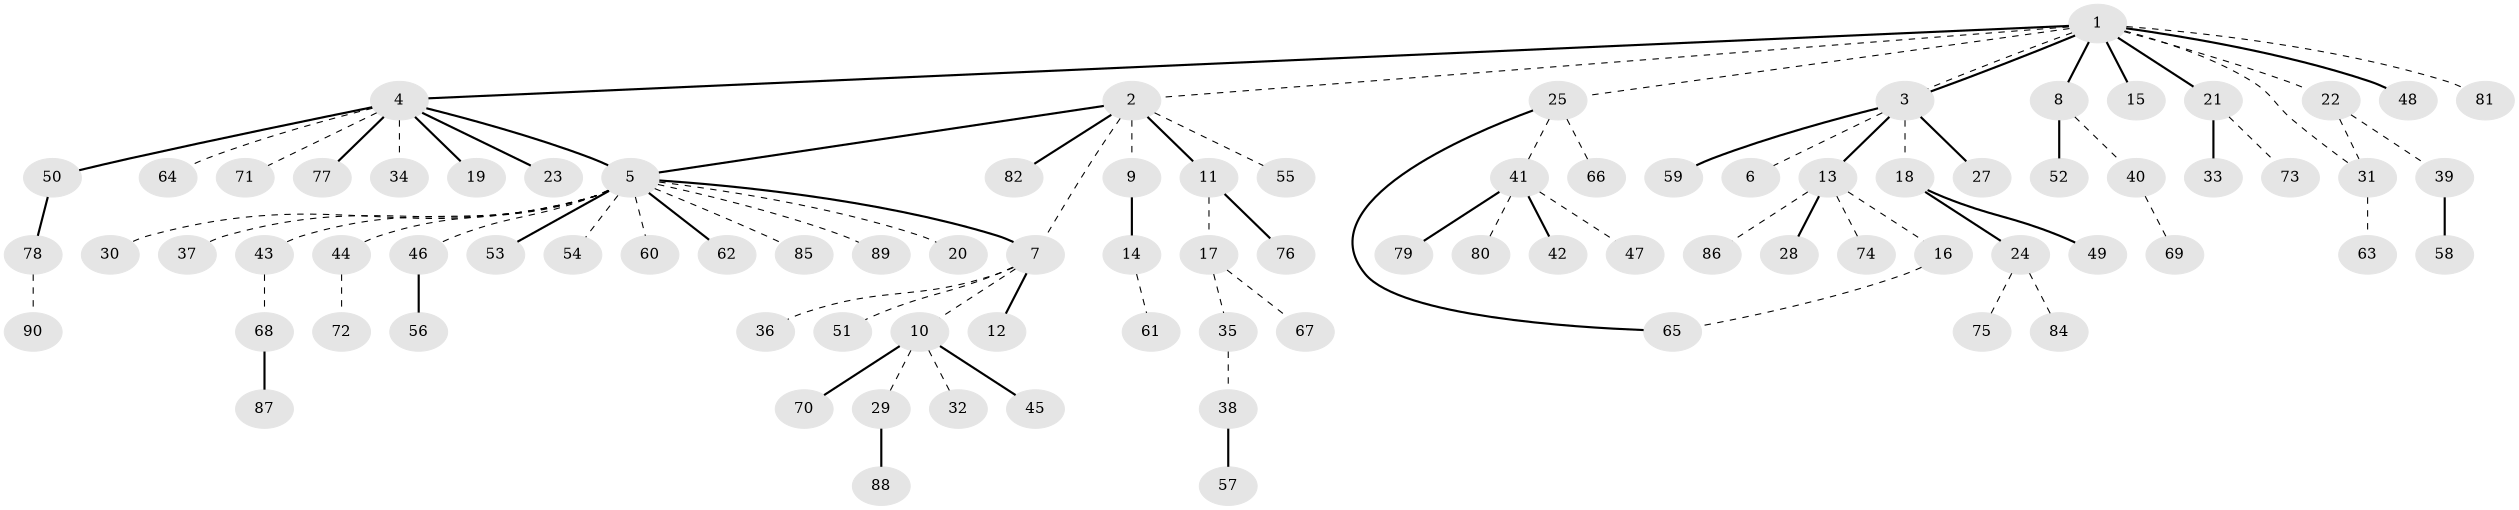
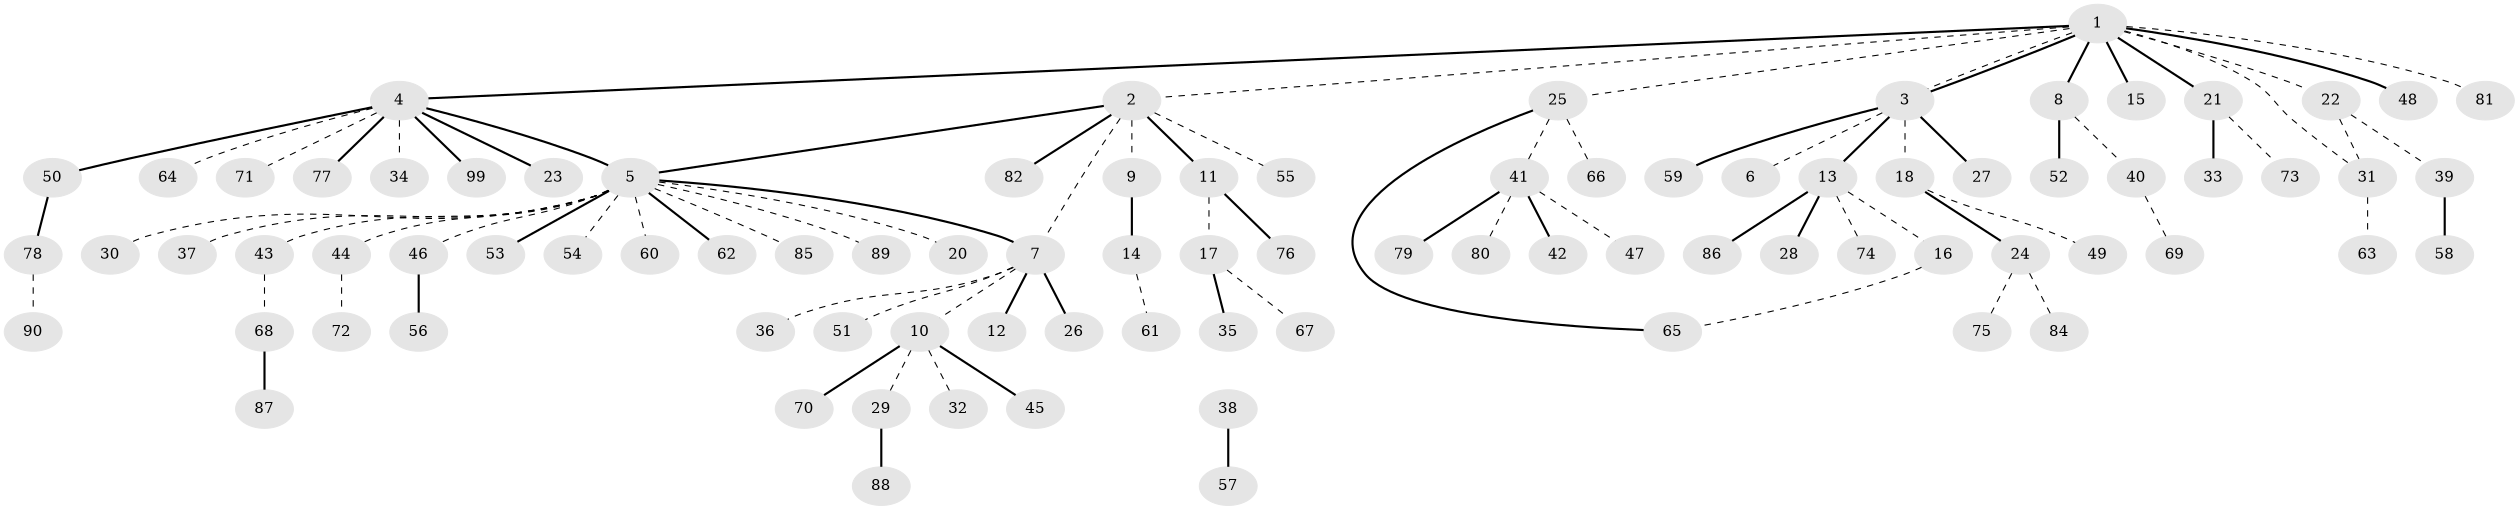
node "19": label "19" -> "99"
edge "13" -- "86": style dashed -> bold
edge "18" -- "49": style bold -> dashed
edge "17" -- "35": style dashed -> bold
node "26": added
edge "35" -- "38": removed
